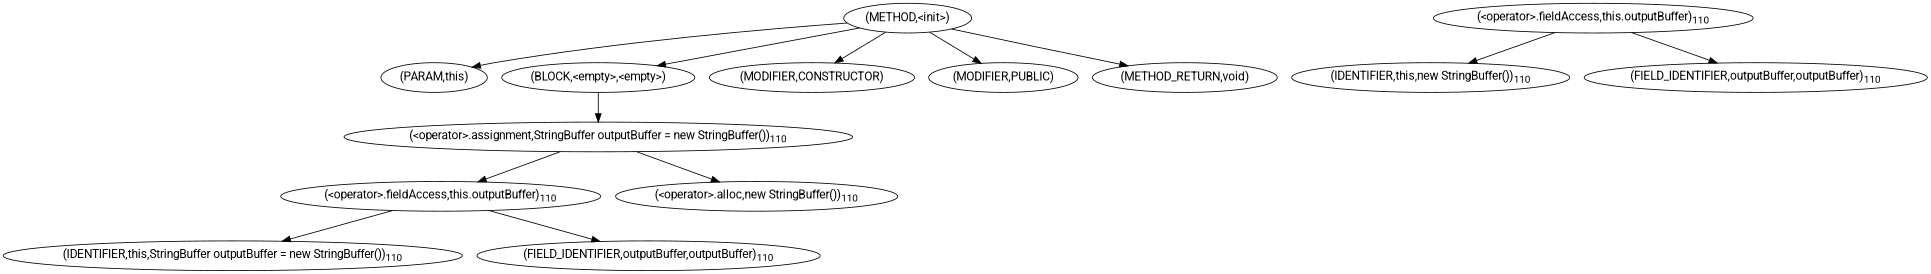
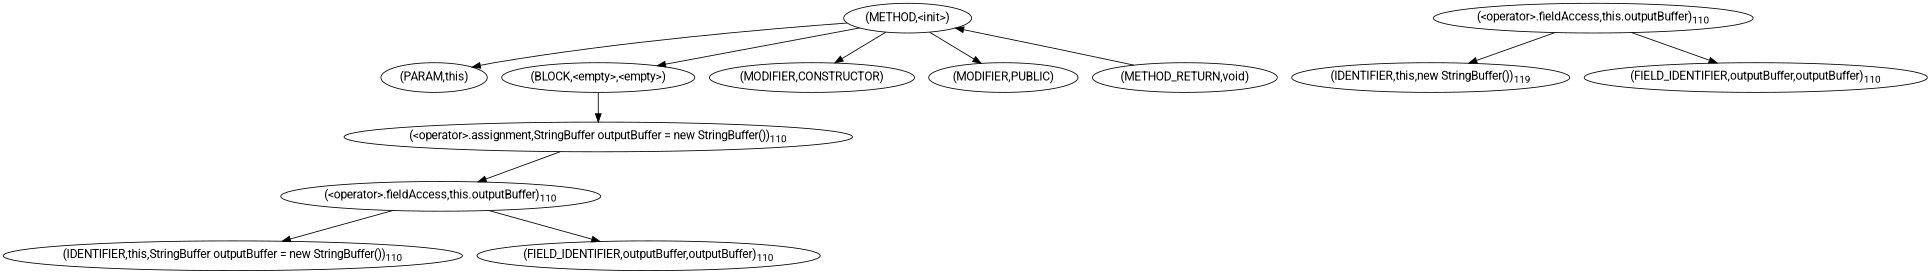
edge "(METHOD,<init>)" -> "(METHOD_RETURN,void)": reversed
node "(IDENTIFIER,this,new StringBuffer())": text "110" -> "119"
node "(<operator>.alloc,new StringBuffer())": removed
